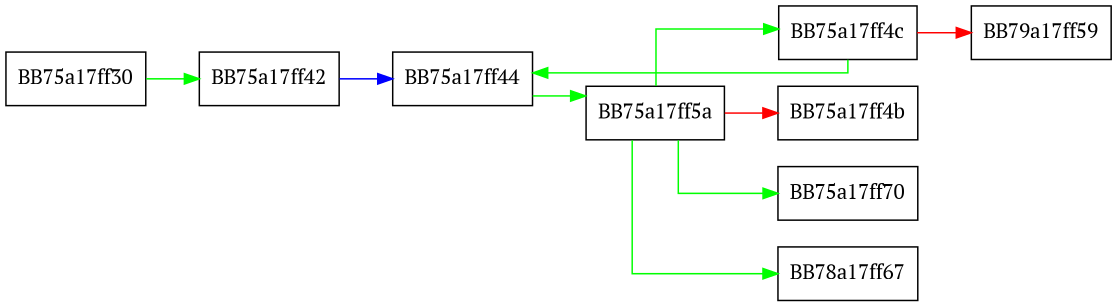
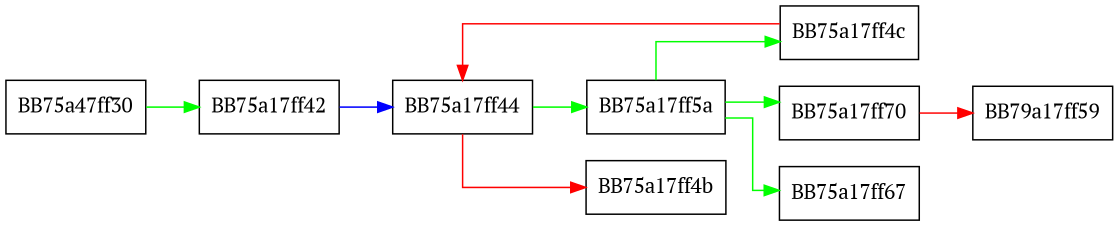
edge "BB75a17ff4c" -> "BB79a17ff59": now "BB75a17ff70" -> "BB79a17ff59"
edge "BB75a17ff4c" -> "BB75a17ff44": color green -> red
node "BB75a17ff30": label "BB75a17ff30" -> "BB75a47ff30"
edge "BB75a17ff5a" -> "BB75a17ff4b": now "BB75a17ff44" -> "BB75a17ff4b"
node "BB78a17ff67": label "BB78a17ff67" -> "BB75a17ff67"
